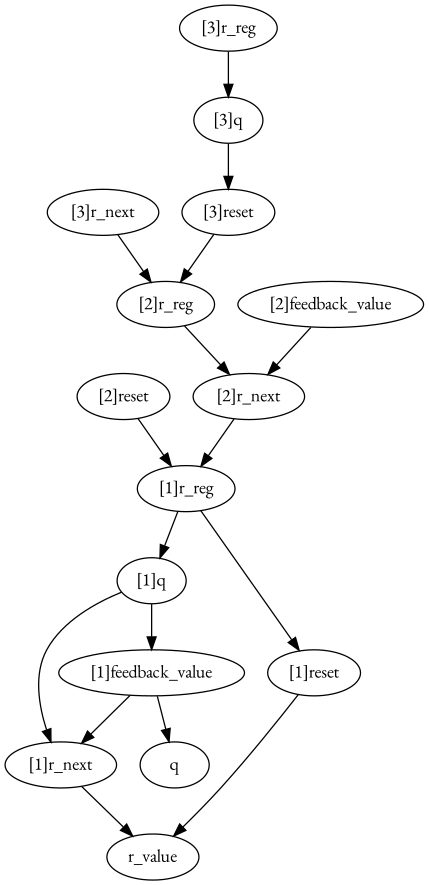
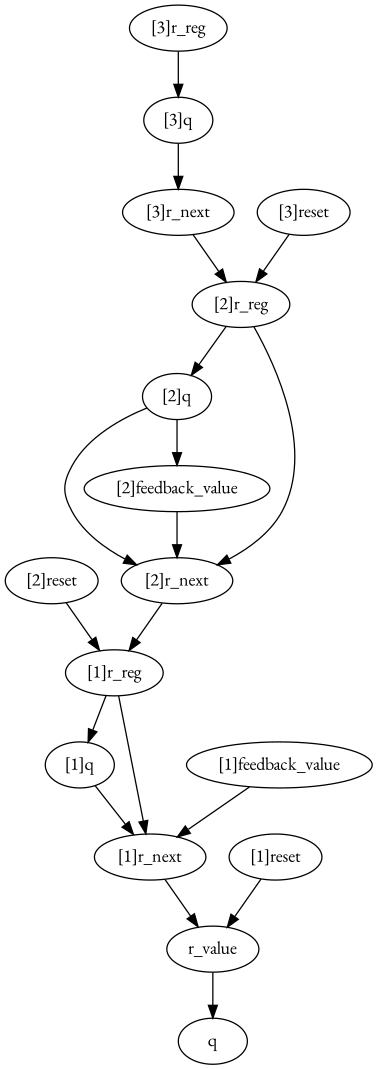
edge "[3]q" -> "[3]reset": now "[3]q" -> "[3]r_next"
node "[2]q": added
edge "[1]r_reg" -> "[1]reset": now "[1]r_reg" -> "[1]r_next"
edge "[1]q" -> "[1]feedback_value": removed
edge "[1]feedback_value" -> "q": now "r_value" -> "q"
